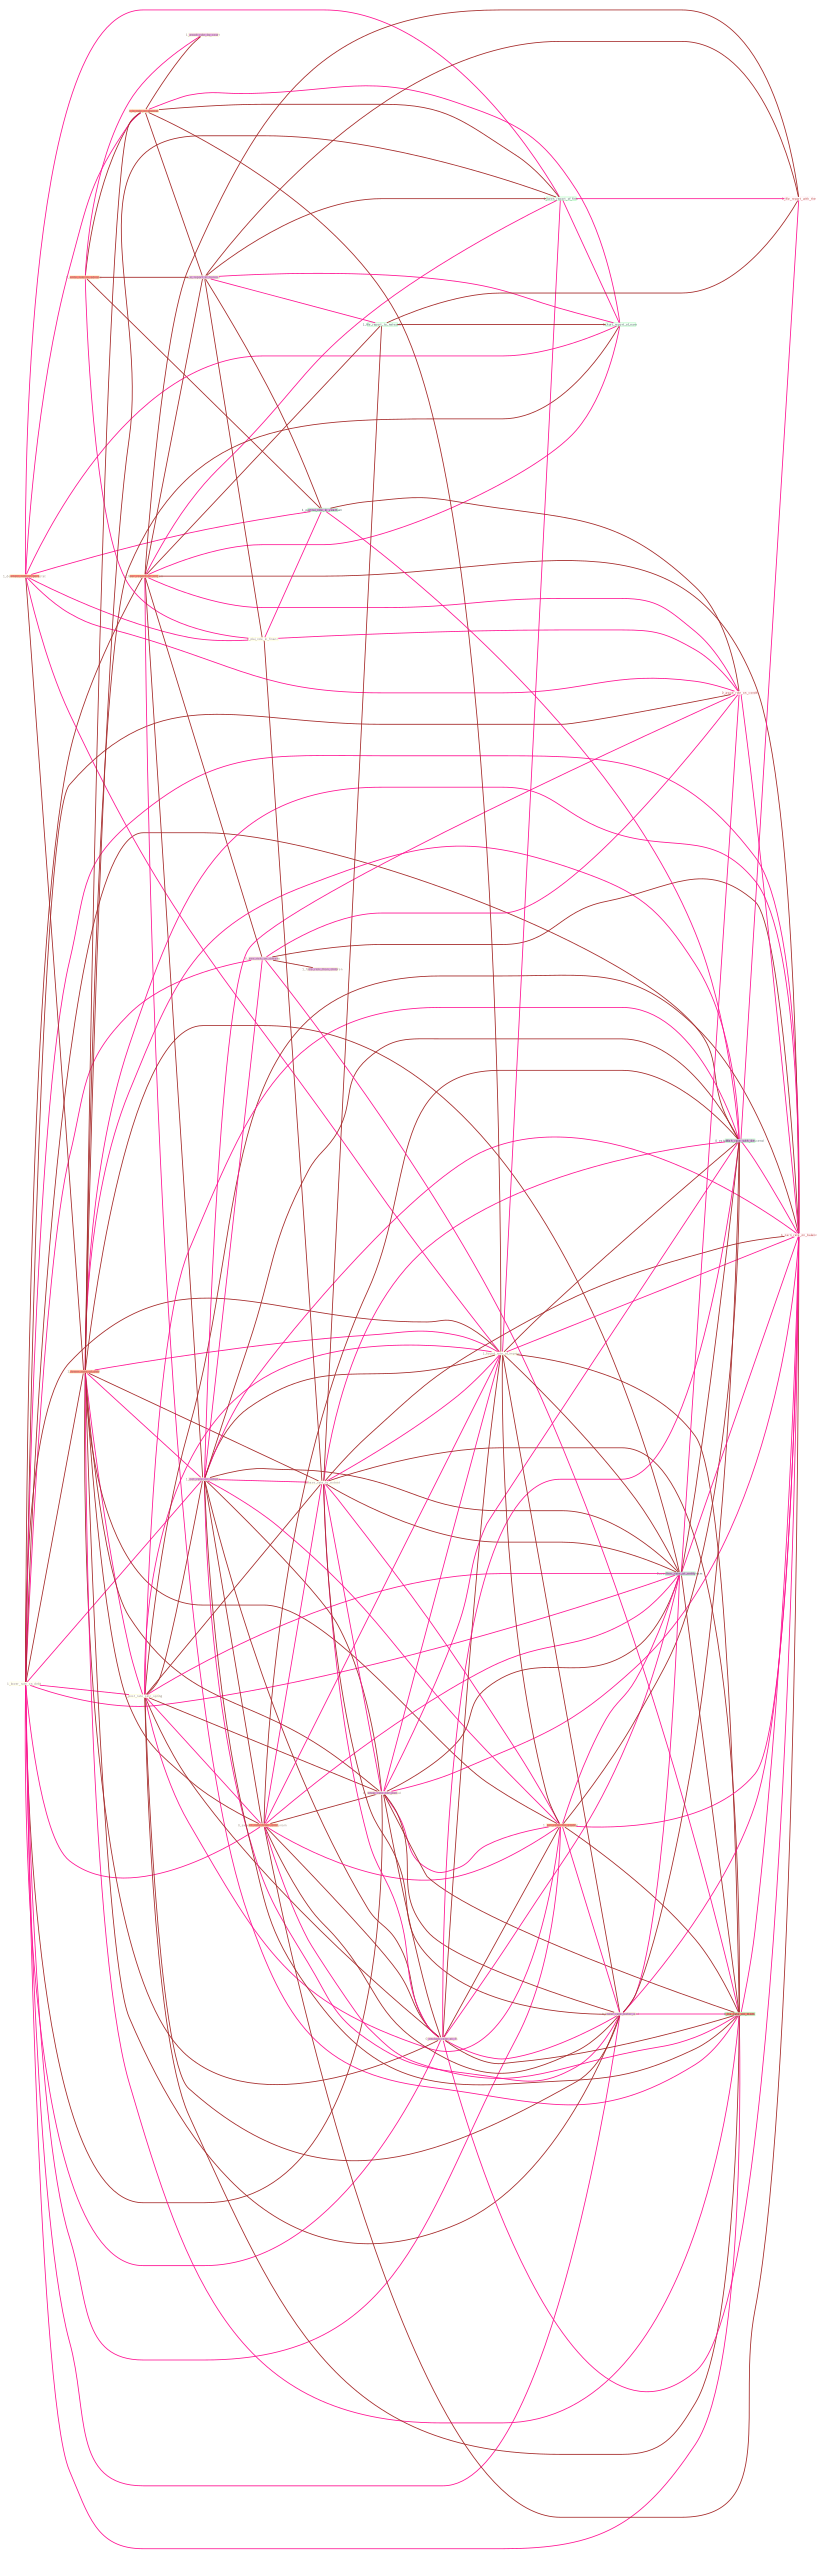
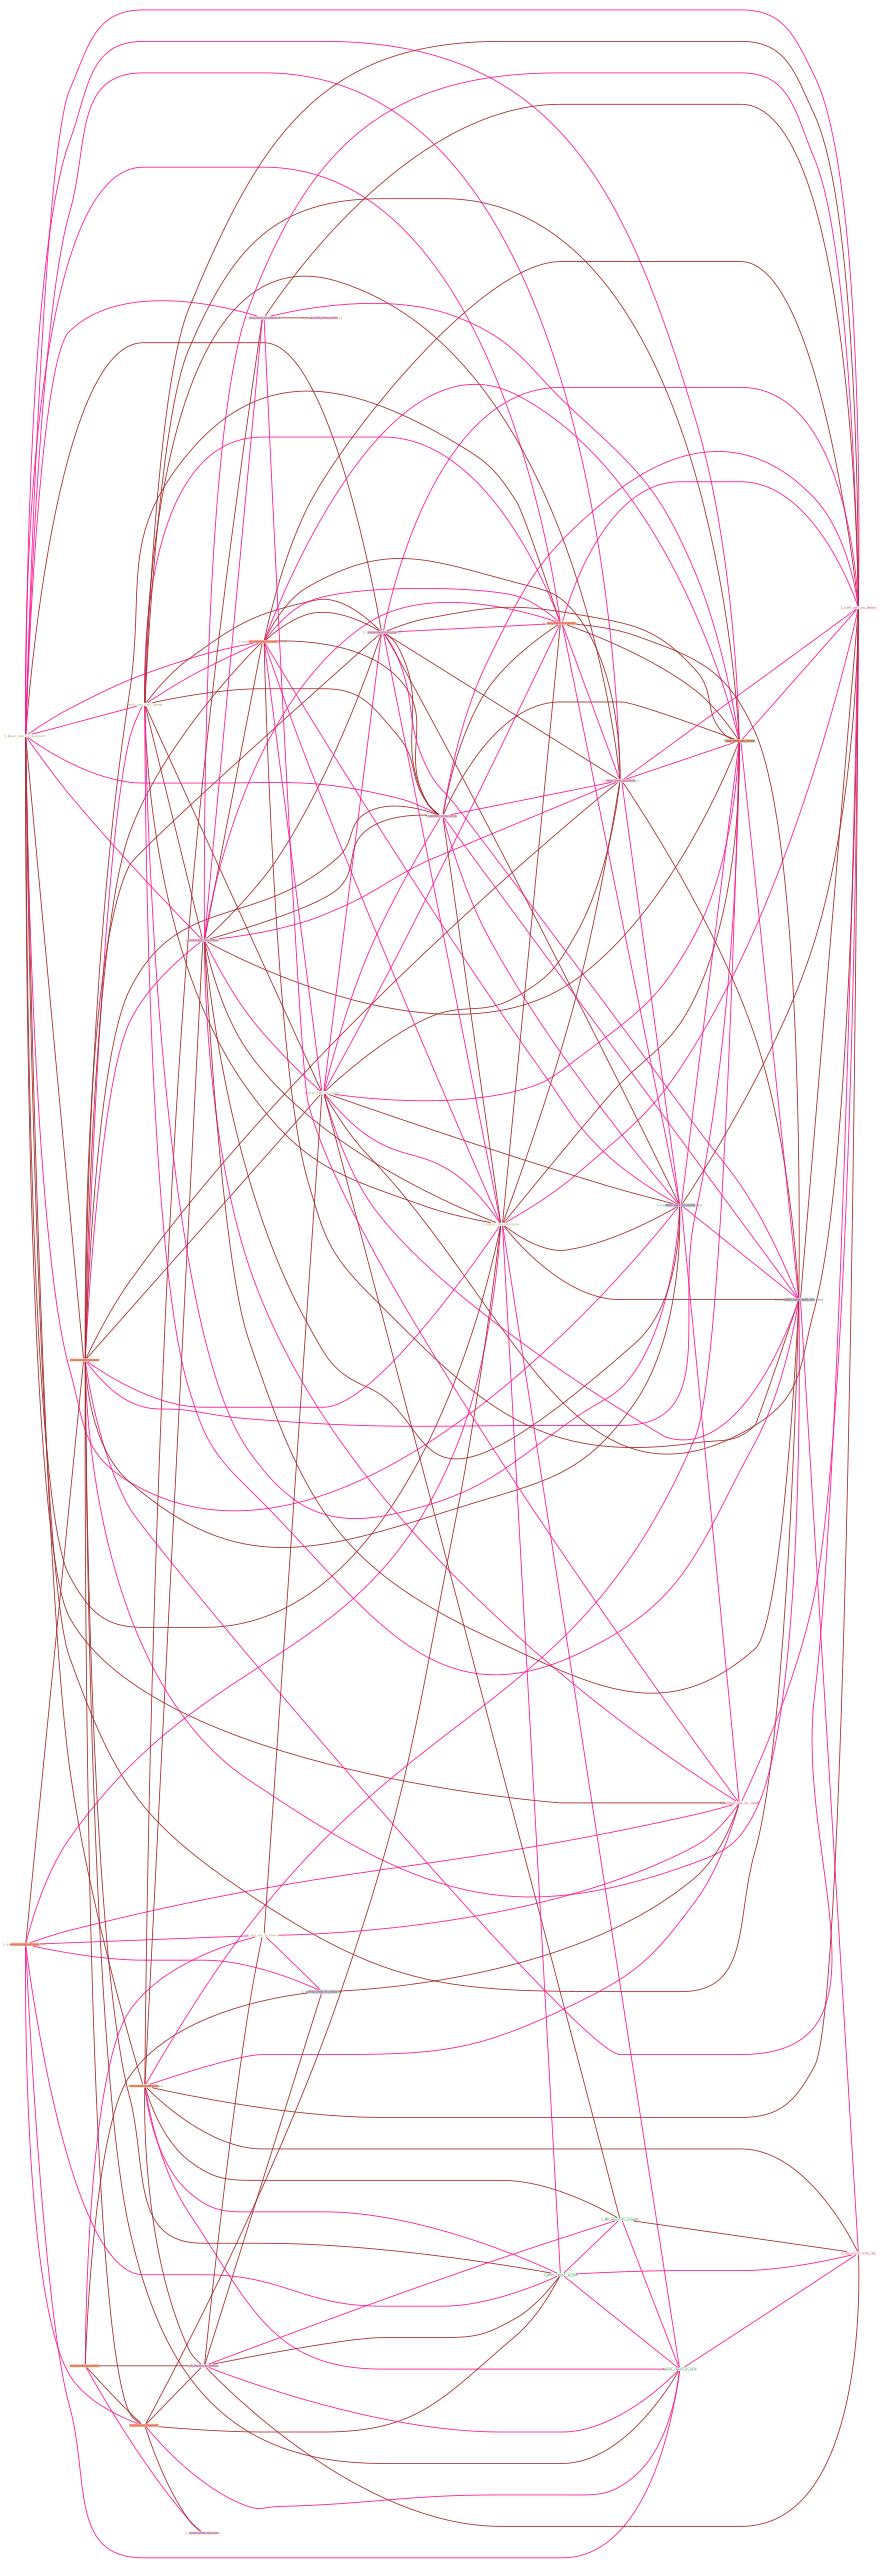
edge "1_file_report_to_network" -- "1_hurt_report_of_earn": color brown -> deeppink
node "0_await_role_on_condit": label "0_await_role_on_condit" -> "0_support_role_on_condit"
edge "1_portrai_role_in_yearnum" -- "0_establish_rate_with_descend": now "0_ha_rate_on_morn" -- "0_establish_rate_with_descend"
edge "0_establish_rate_with_descend" -- "1_carri_rate_on_balanc": color deeppink -> brown
edge "0_establish_rate_with_descend" -- "0_confirm_rate_at_entitynam": color brown -> deeppink
edge "1_carri_rate_on_balanc" -- "0_confirm_rate_at_entitynam": color deeppink -> brown
edge "1_found_rate_of_improv" -- "0_post_rate_sinc_spring": color deeppink -> brown
edge "0_have_rate_to_extent" -- "0_ha_rate_on_morn": color brown -> deeppink
node "1_lower_rate_on_debt": label "1_lower_rate_on_debt" -> "1_lower_rate_on_yearnum"
edge "0_confirm_rate_at_entitynam" -- "0_ha_rate_on_morn": color brown -> deeppink
edge "1_found_rate_of_improv" -- "1_hurt_report_of_earn": added
edge "1_file_report_to_network" -- "1_been_report_of_firm": added
edge "0_file_report_with_the" -- "1_hurt_report_of_earn": added
